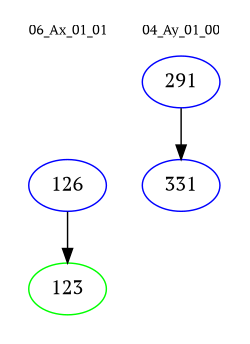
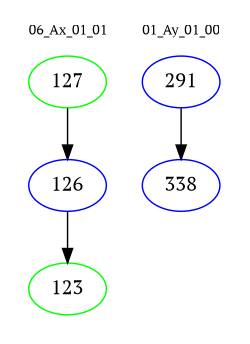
cluster "04_Ay_01_00": label "04_Ay_01_00" -> "01_Ay_01_00"
node "127": added
node "331": label "331" -> "338"
